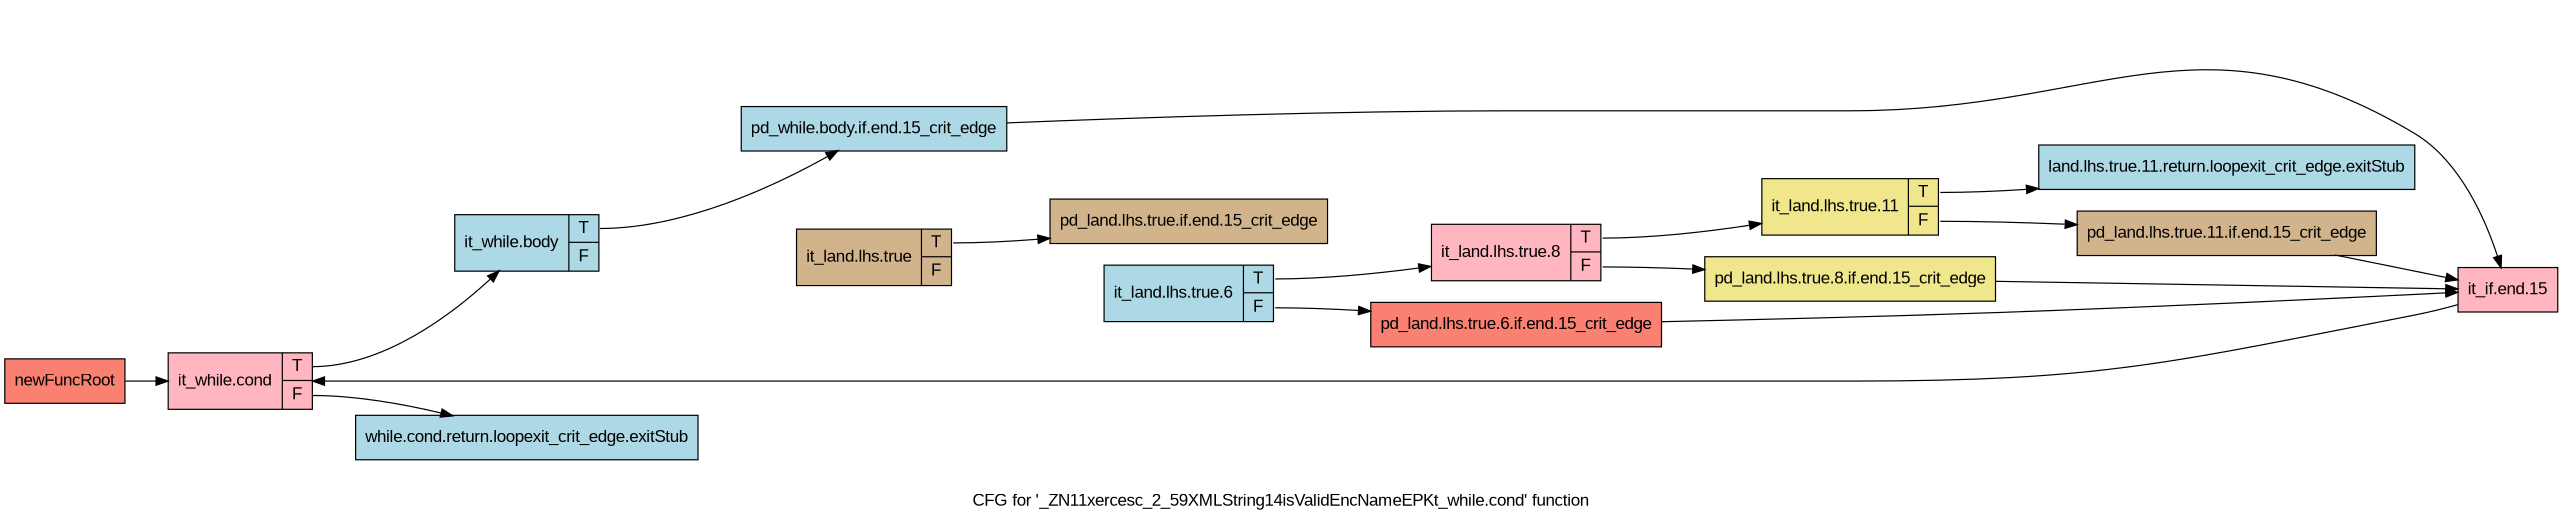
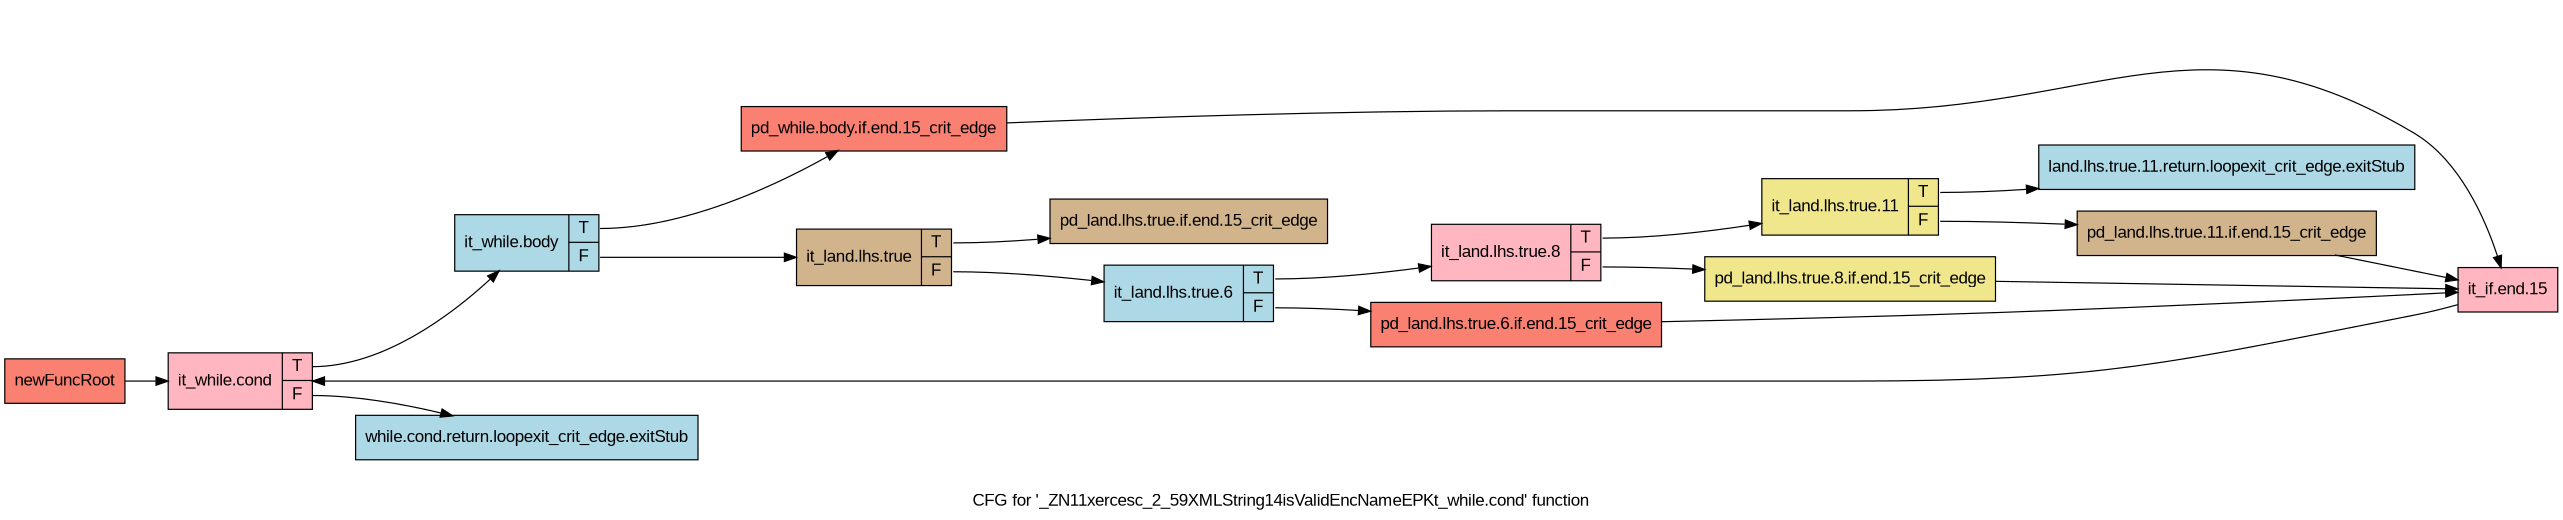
node "pd_while.body.if.end.15_crit_edge": fillcolor lightblue -> salmon
edge "it_while.body" -> "it_land.lhs.true": added
edge "it_land.lhs.true" -> "it_land.lhs.true.6": added
